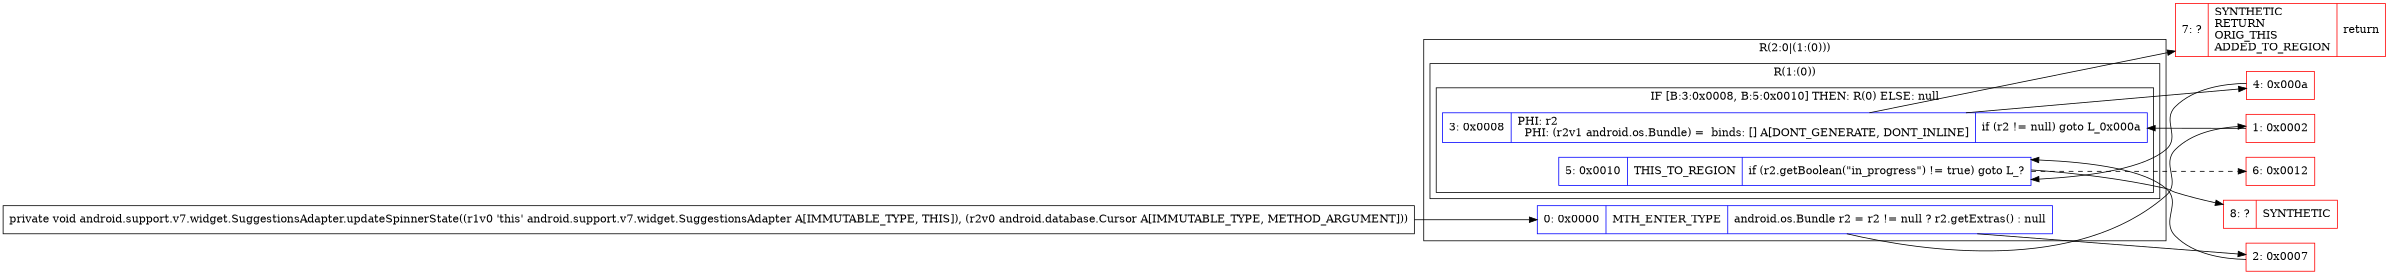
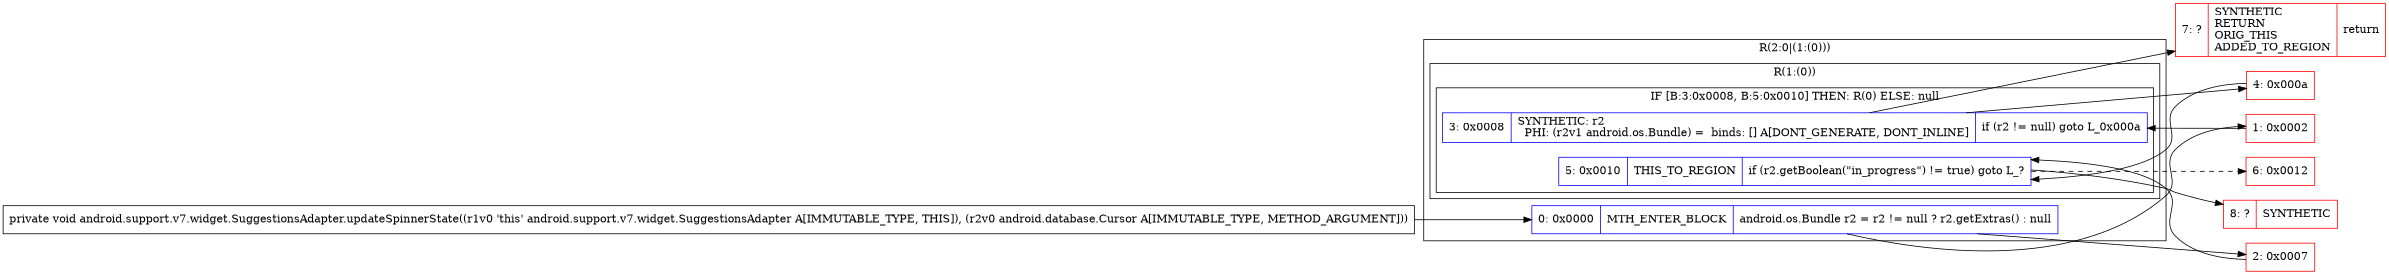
node "3: 0x0008": text "PHI: r2" -> "SYNTHETIC: r2"
node "0: 0x0000": text "MTH_ENTER_TYPE" -> "MTH_ENTER_BLOCK"
